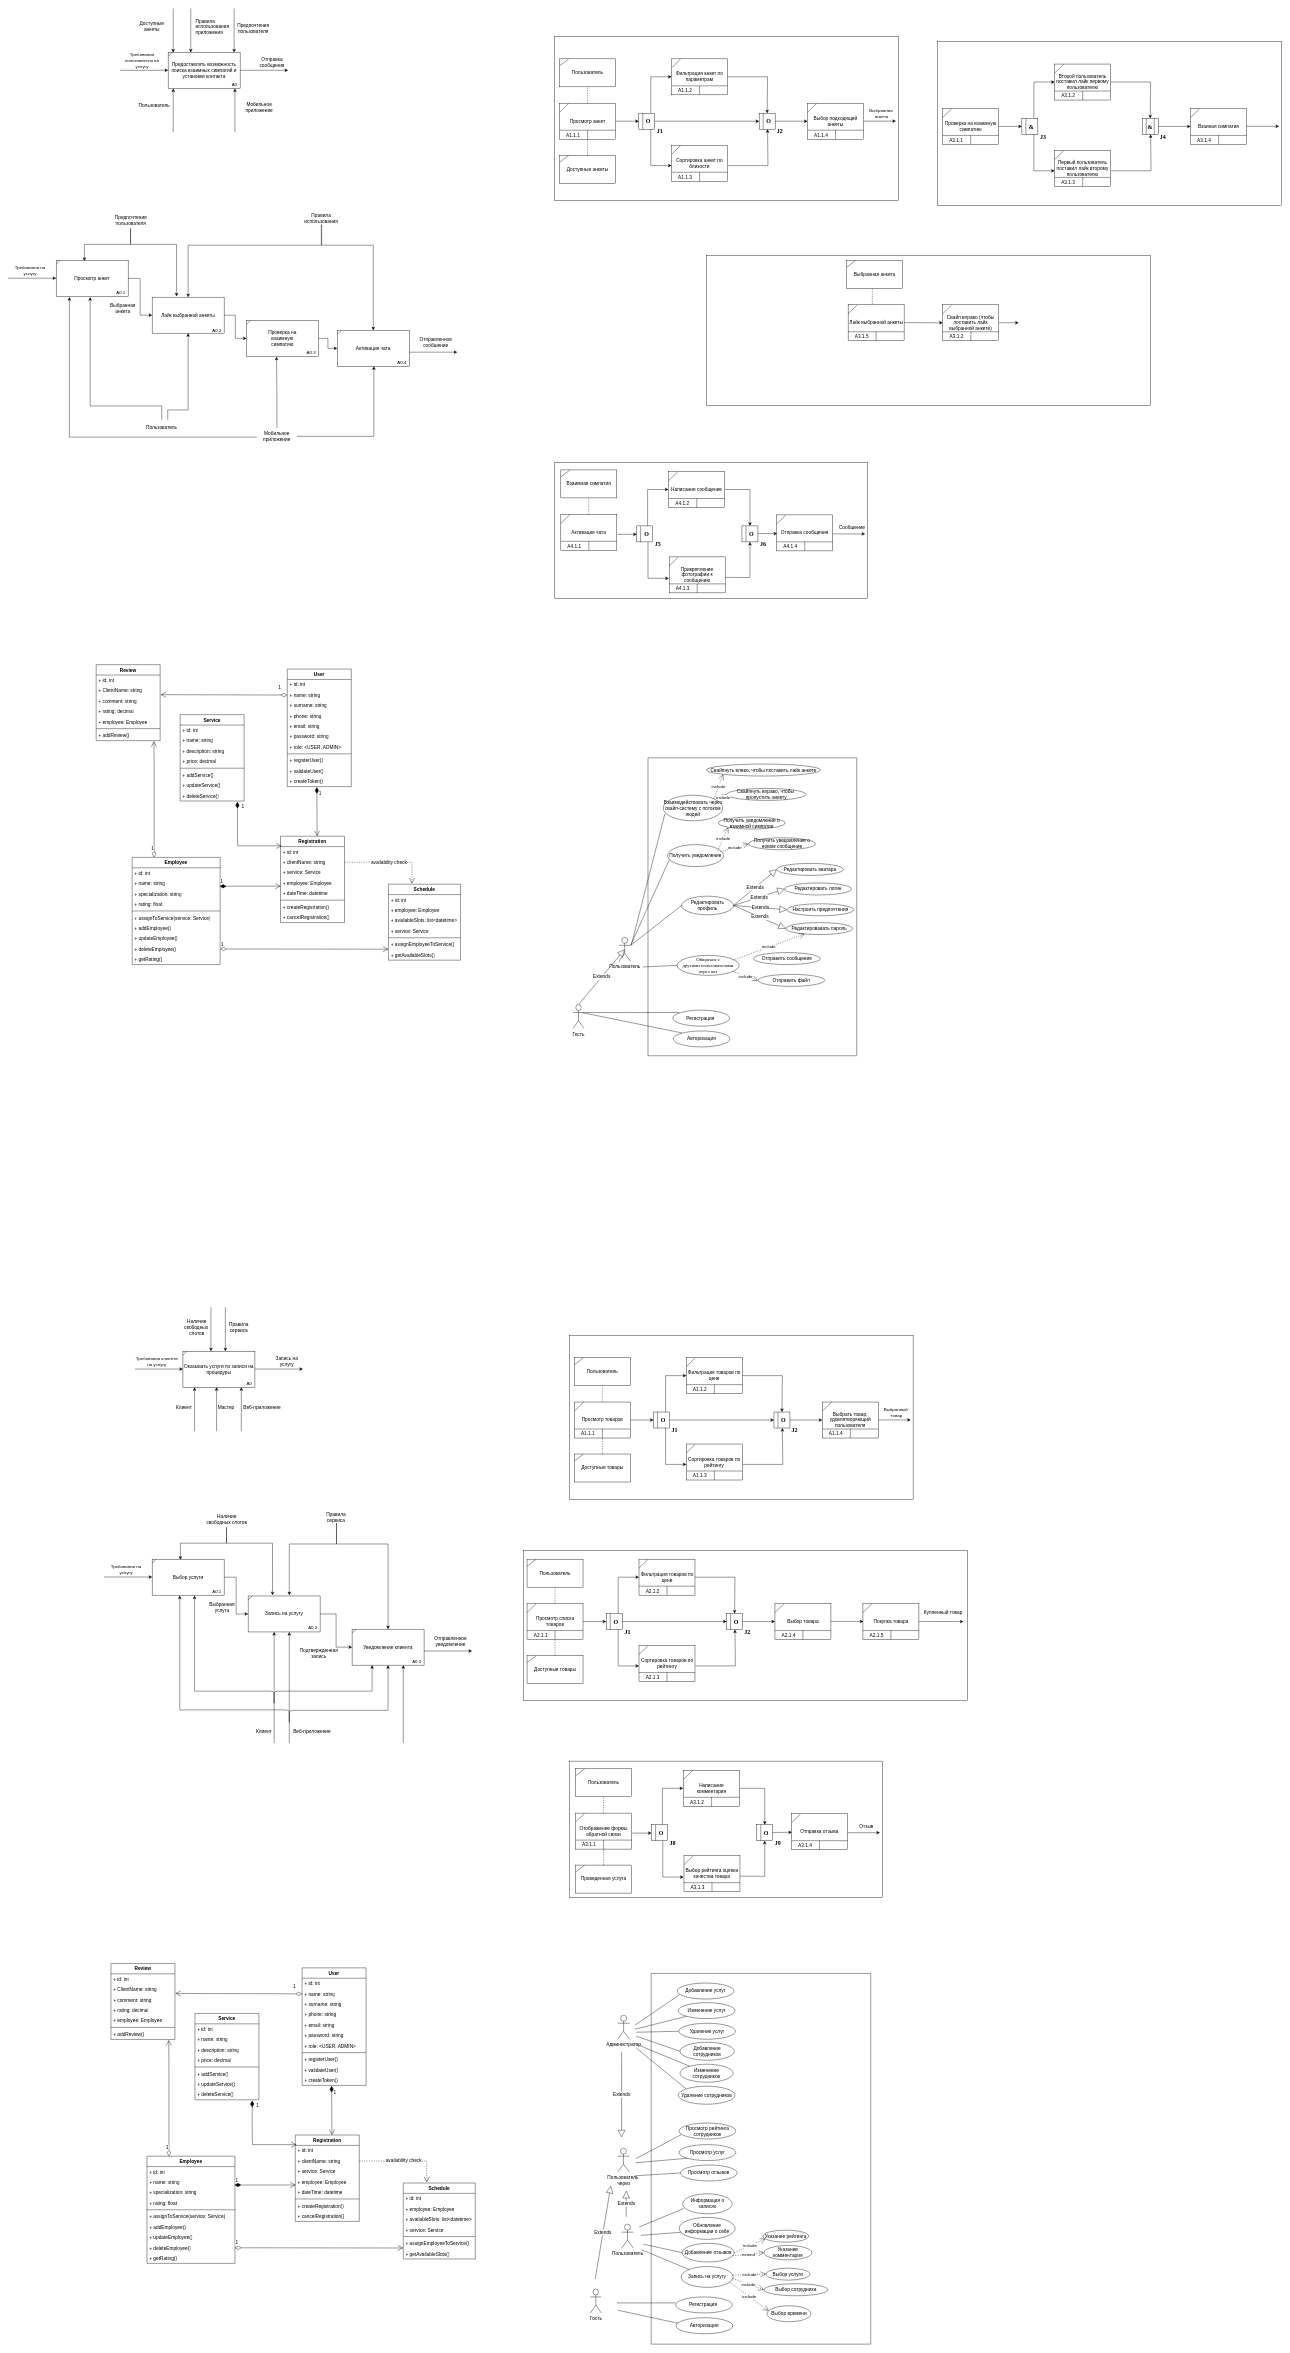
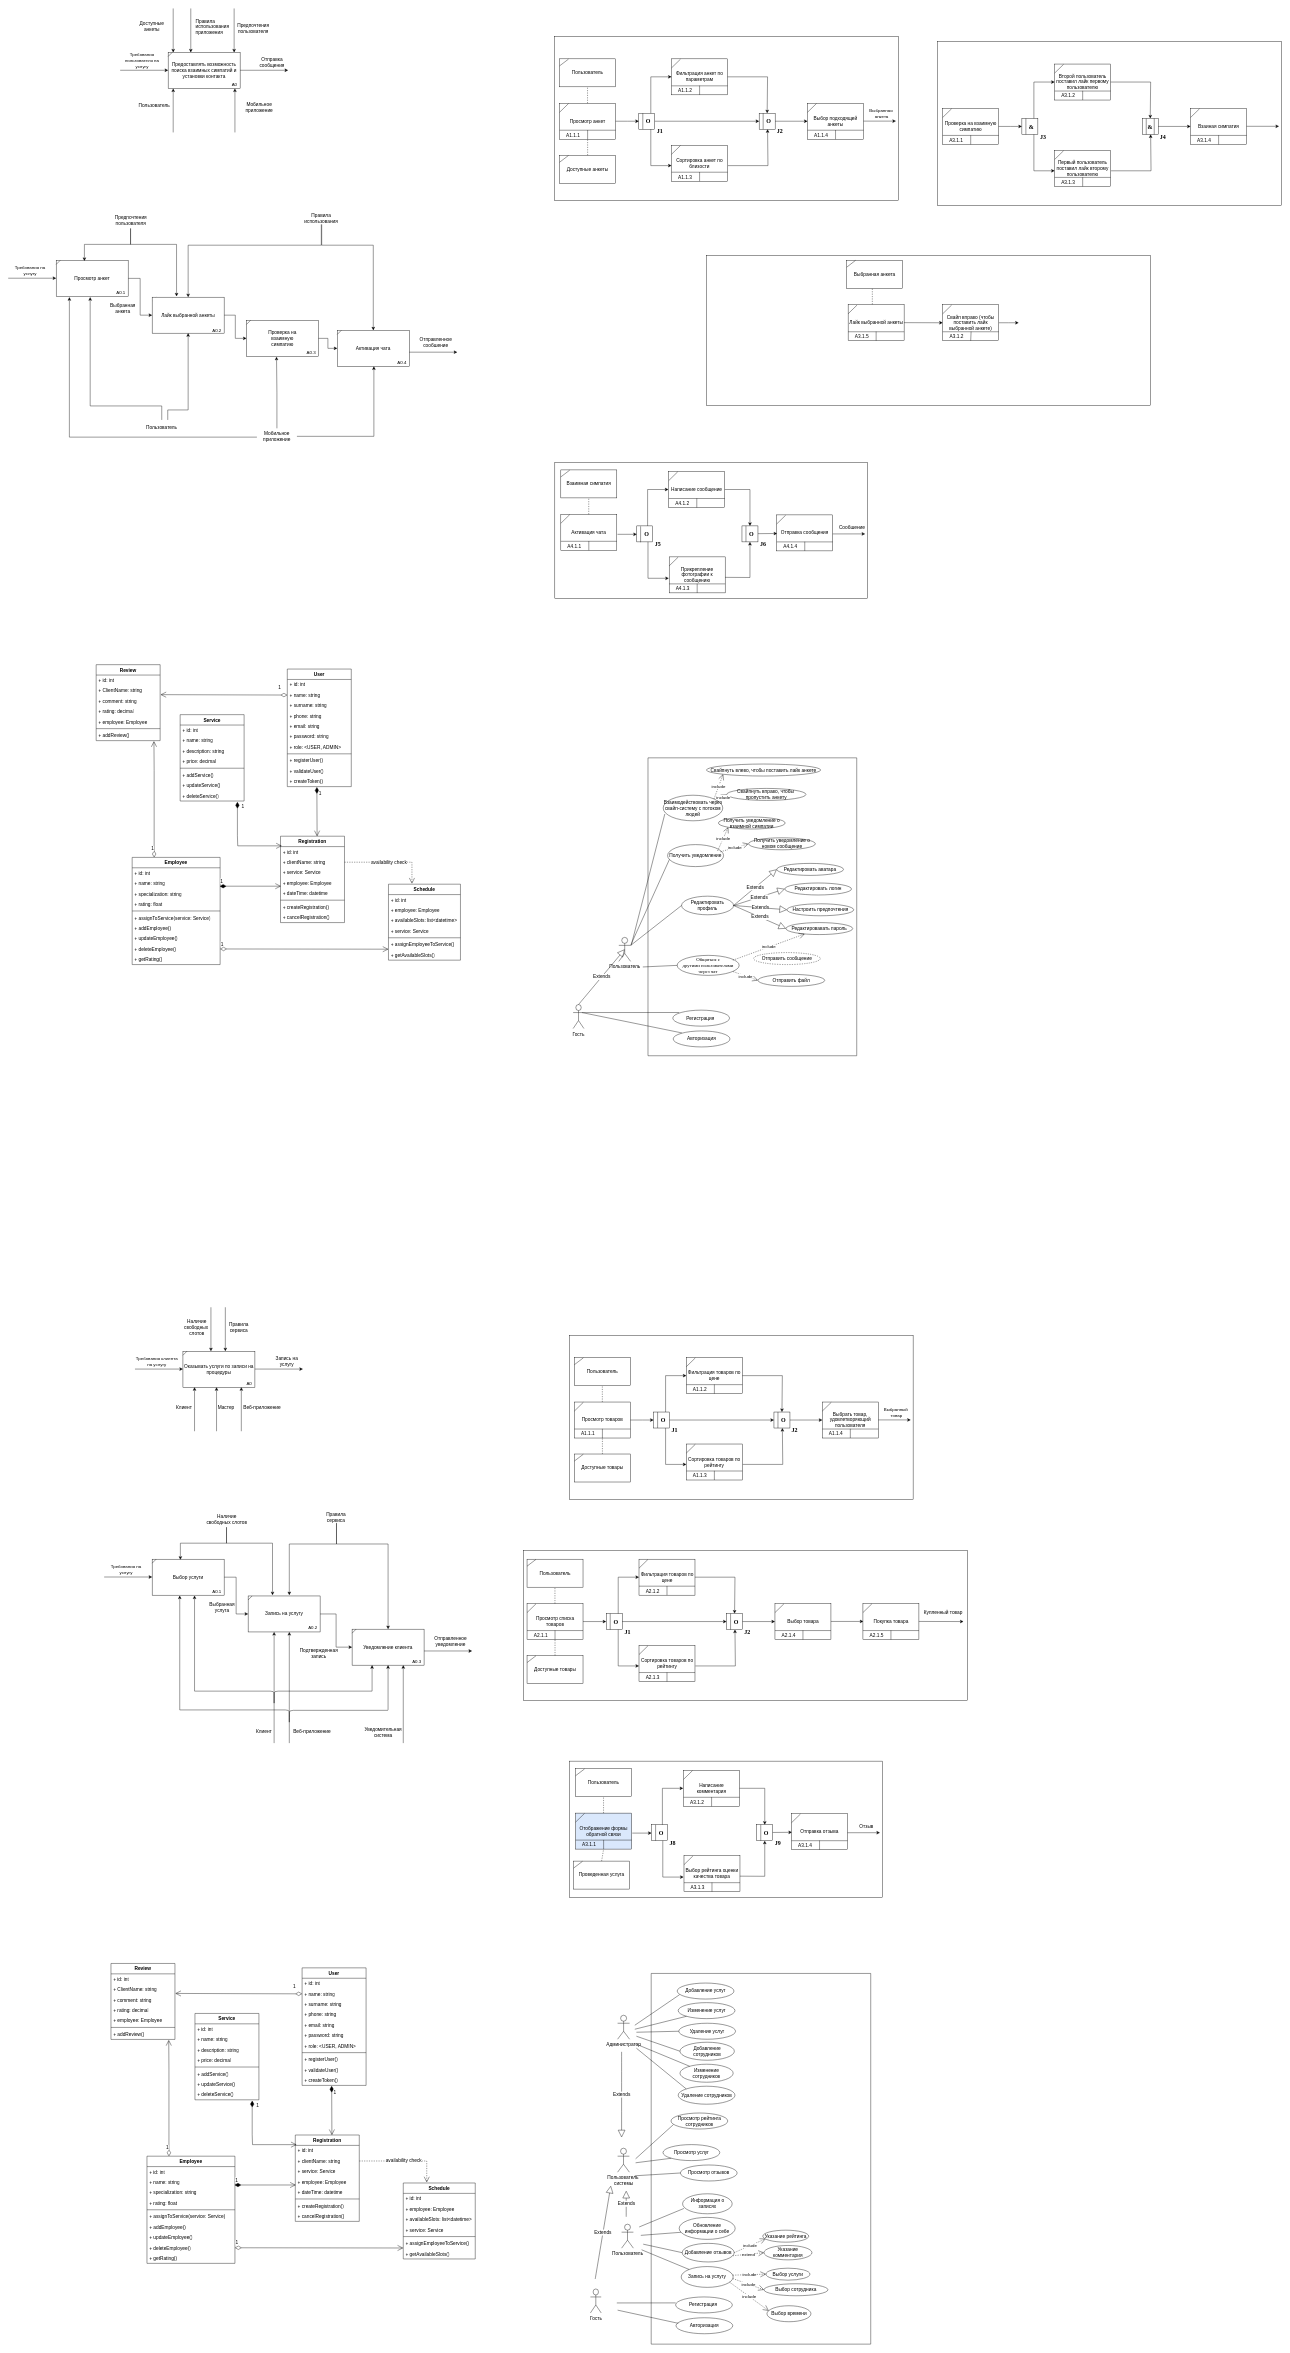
node "Отправить сообщение": style solid -> dashed
node "Уведомительная система": added
node "Отображение формы обратной связи": fillcolor #ffffff -> #dae8fc
node "Проведенная услуга": moved (604, 1879) -> (602, 1875)
node "Просмотр рейтинга сотрудников": moved (708, 2131) -> (700, 2121)
node "Просмотр услуг": moved (708, 2153) -> (692, 2153)
node "Пользователь через": label "Пользователь через" -> "Пользователь системы"
